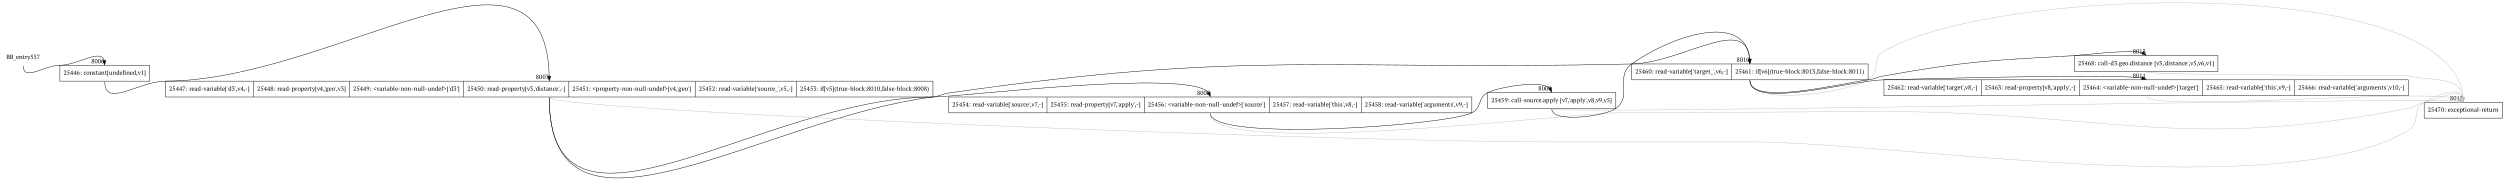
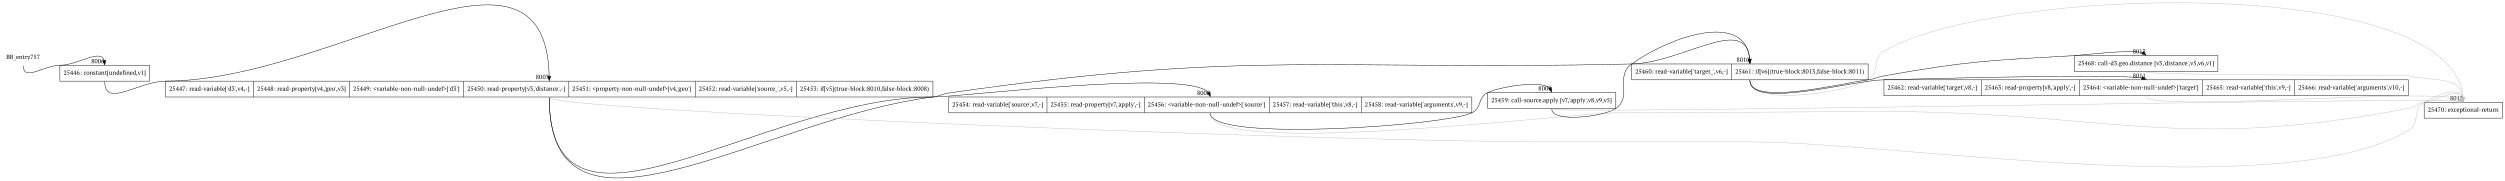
node "BB_entry557": label "BB_entry557" -> "BB_entry757"
